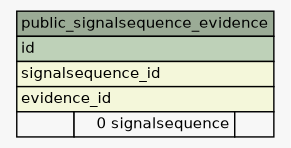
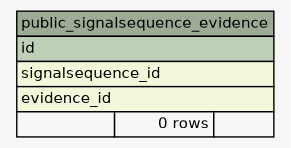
node "public_signalsequence_evidence": text "0 signalsequence" -> "0 rows"
